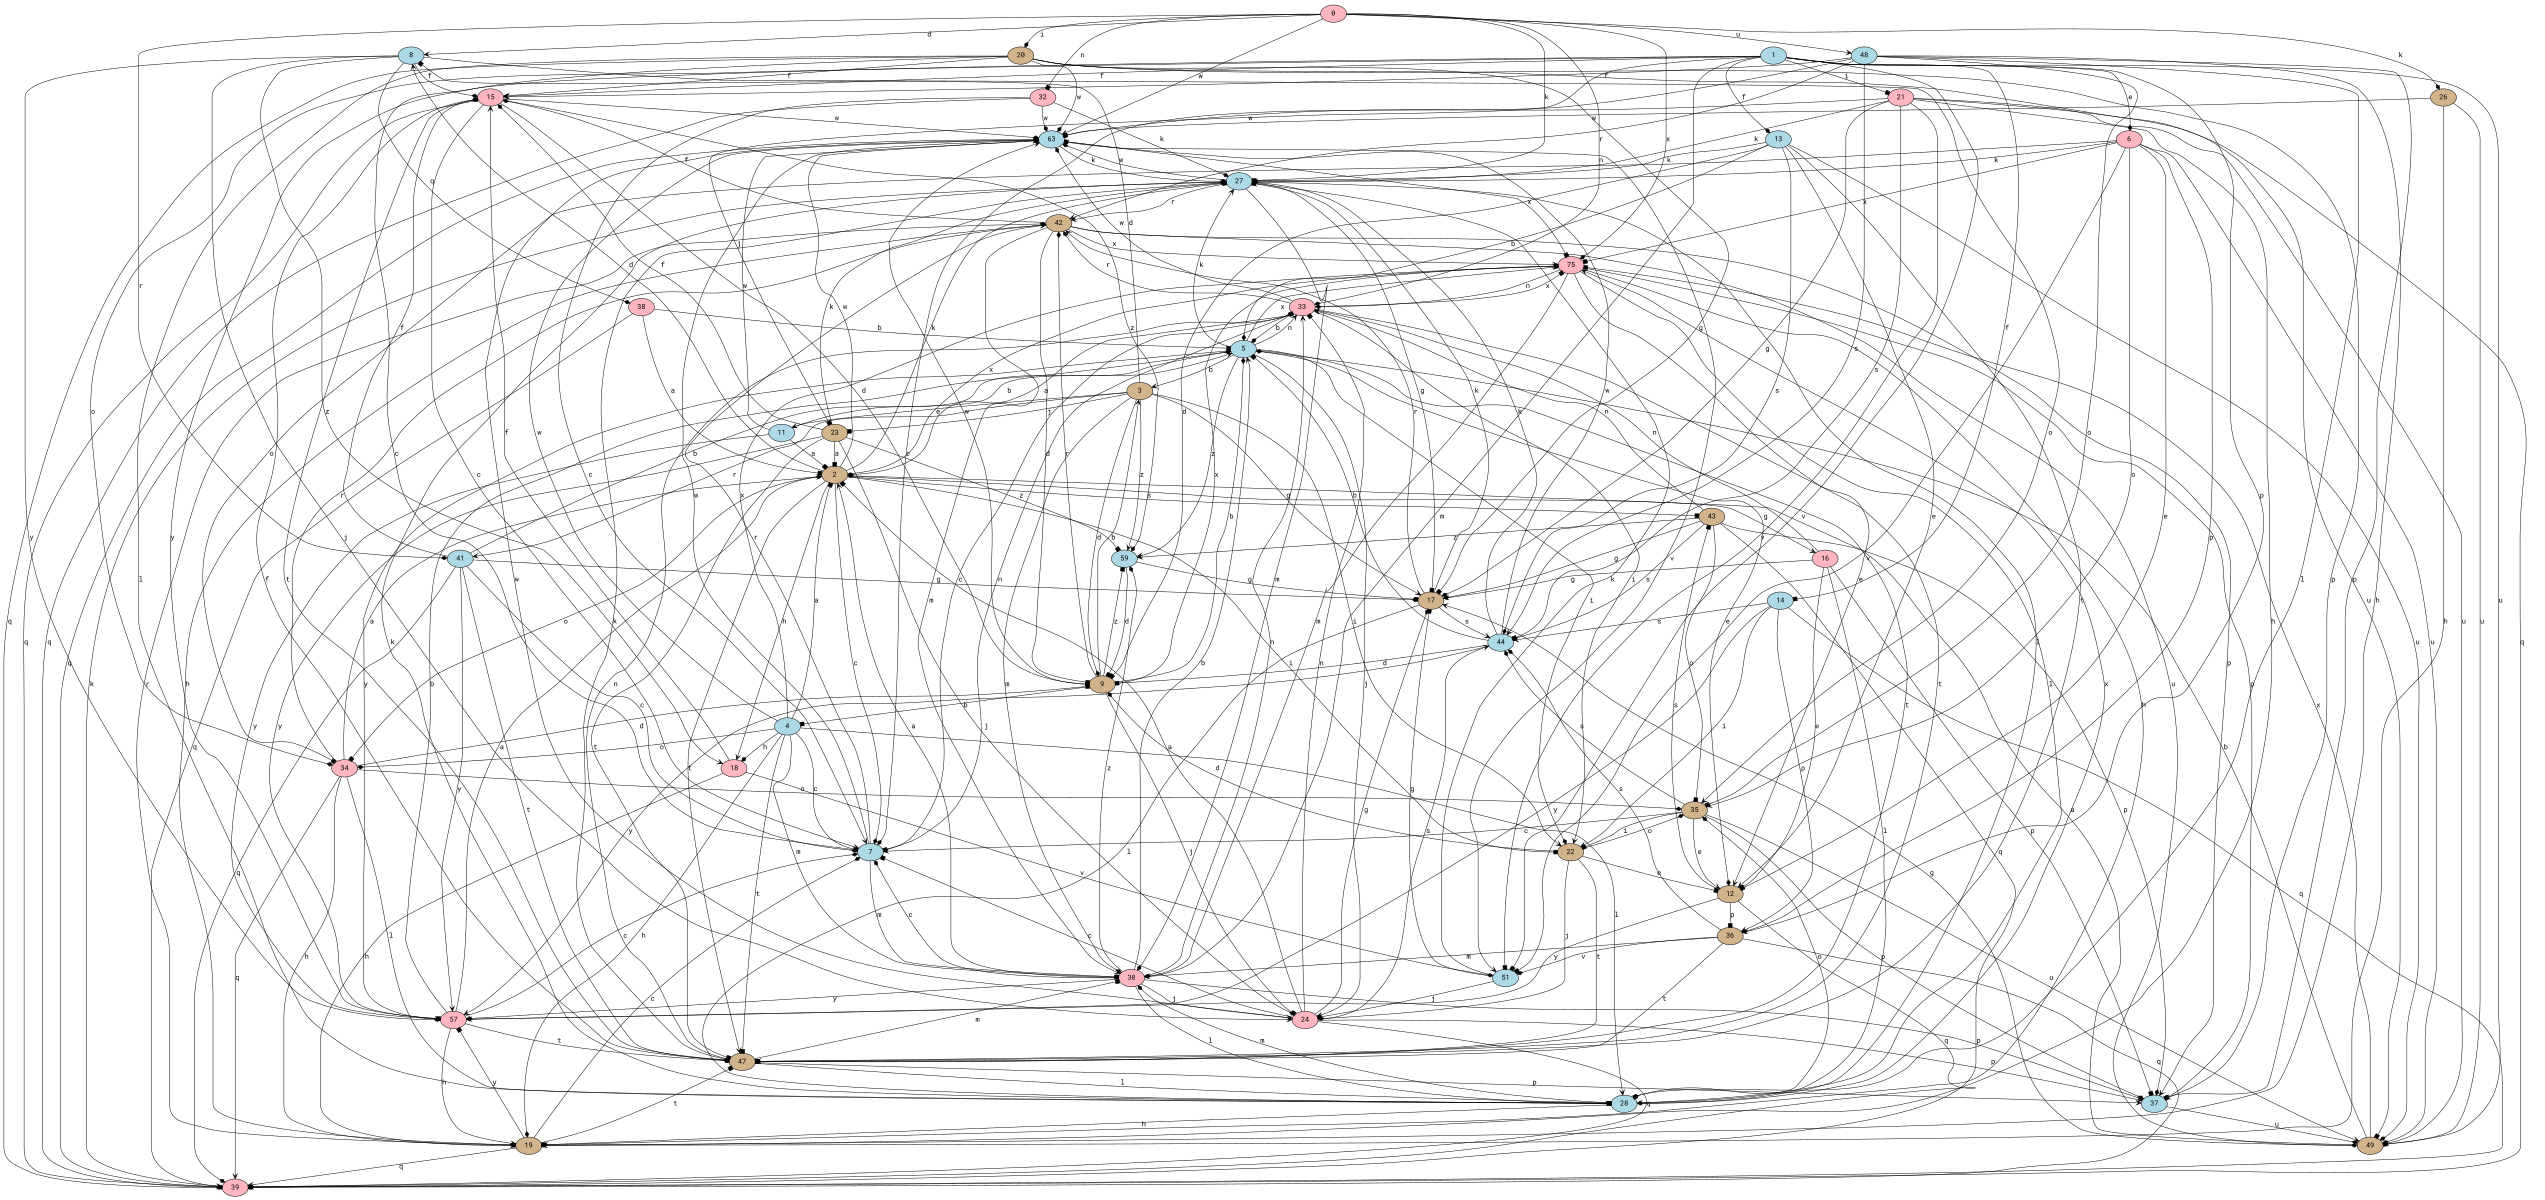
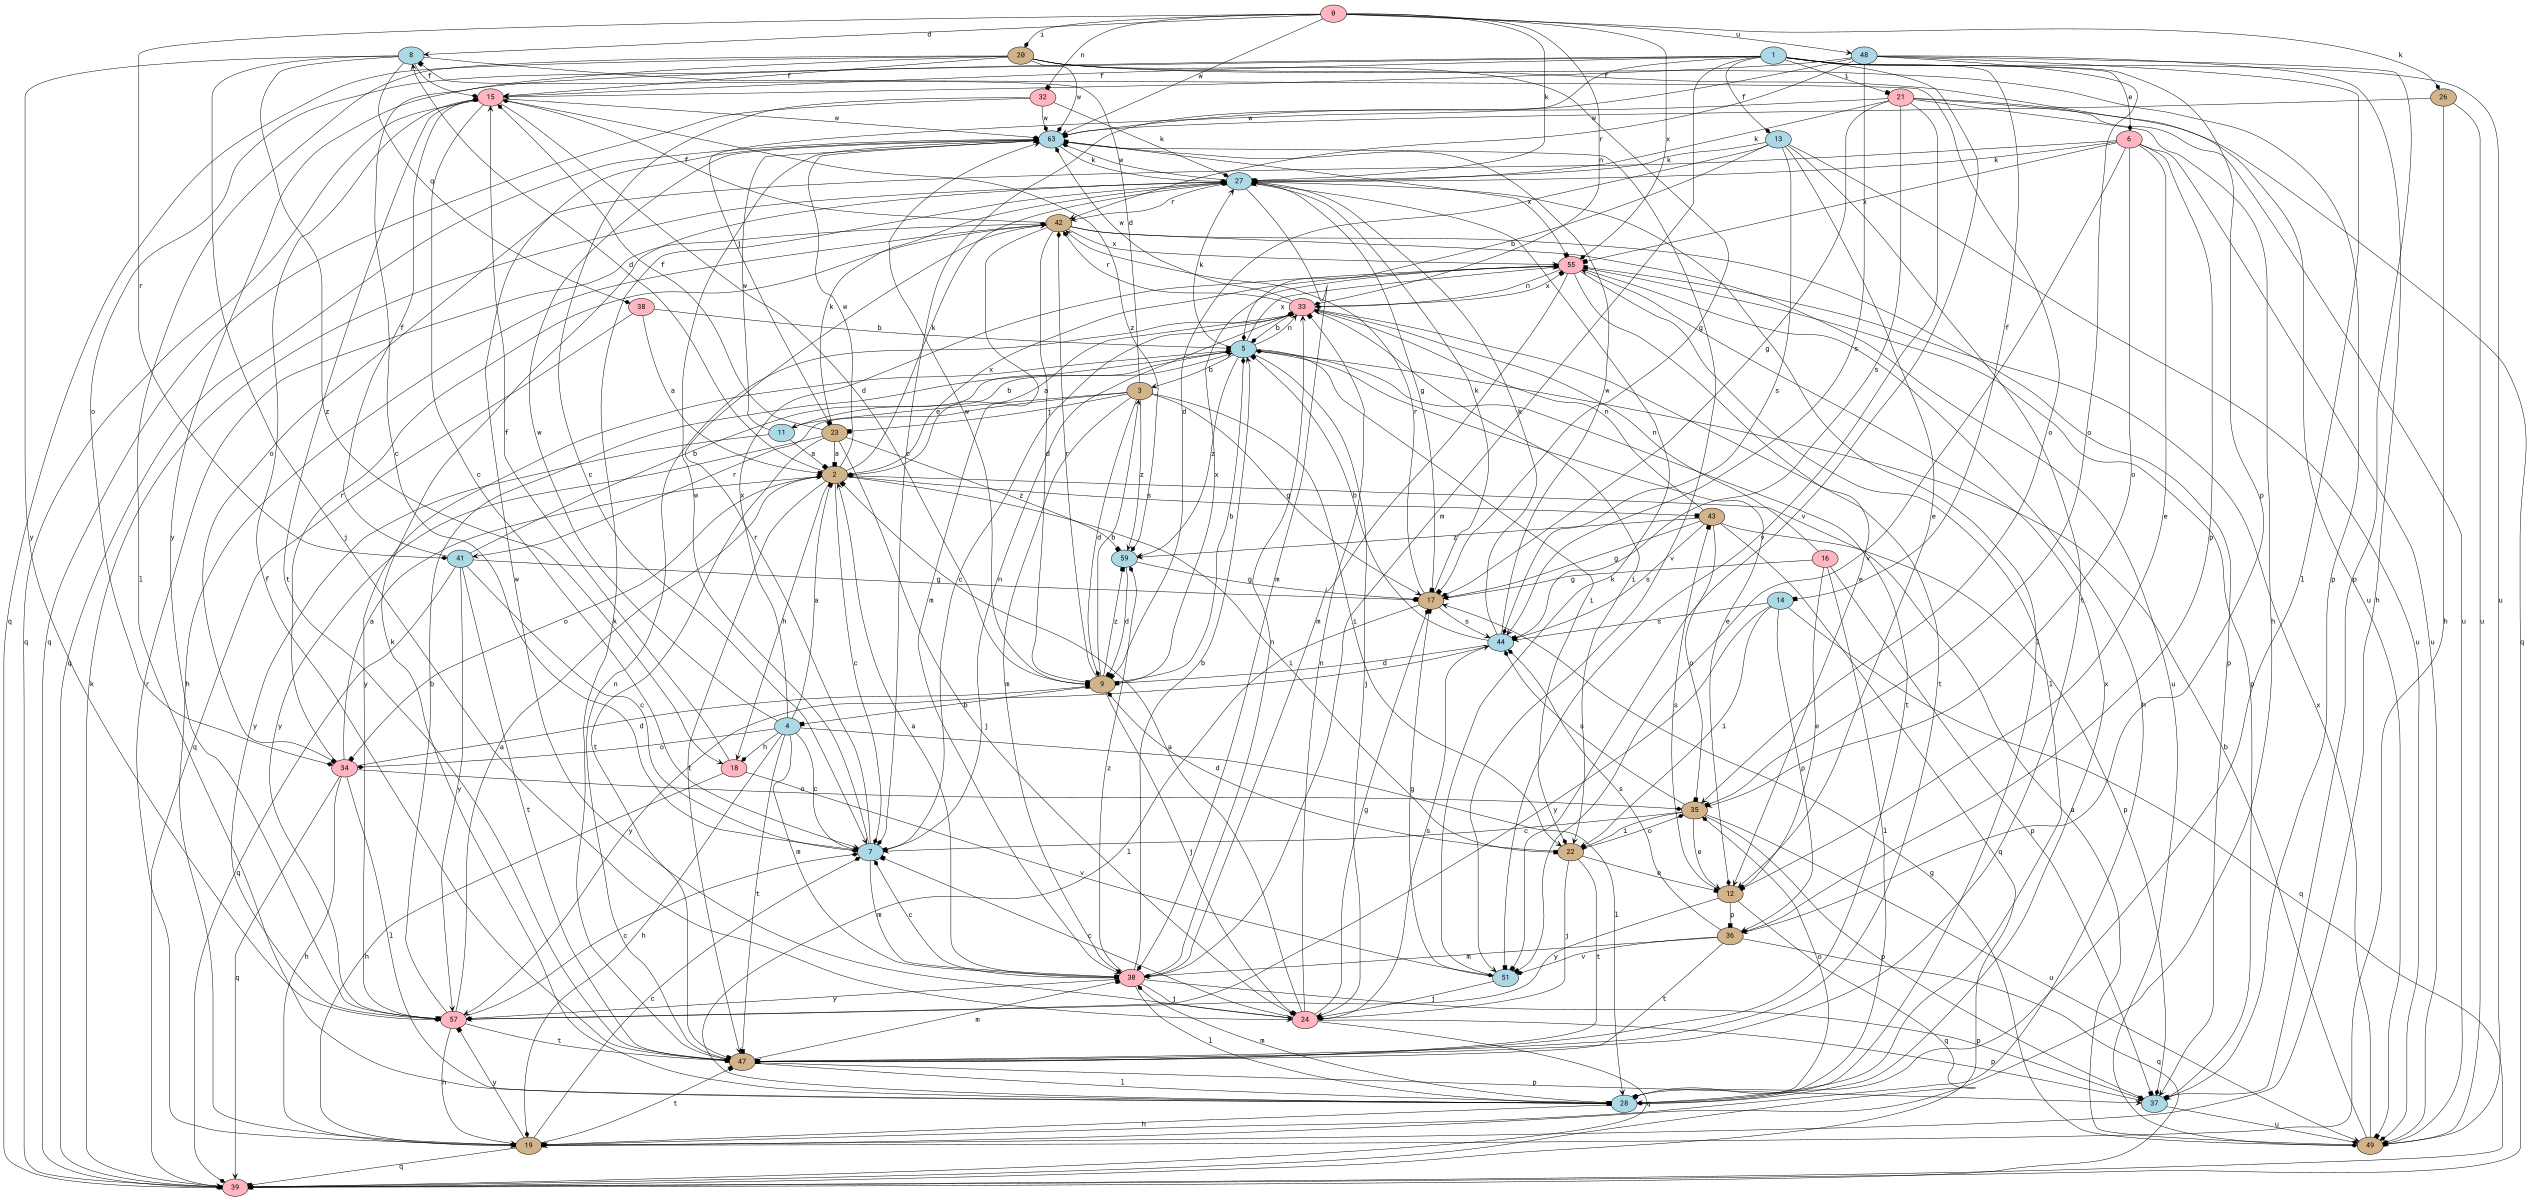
node "75": label "75" -> "55"
edge "2" -> "16": removed, label "g"
edge "19" -> "39": arrowhead vee -> box
